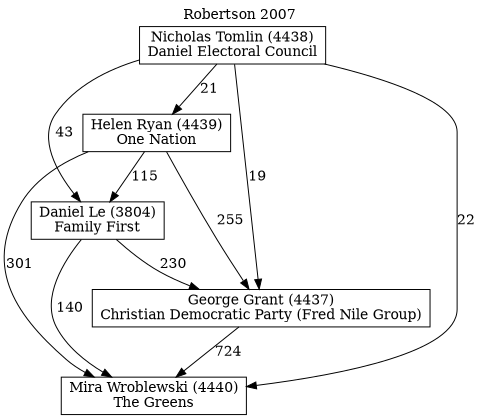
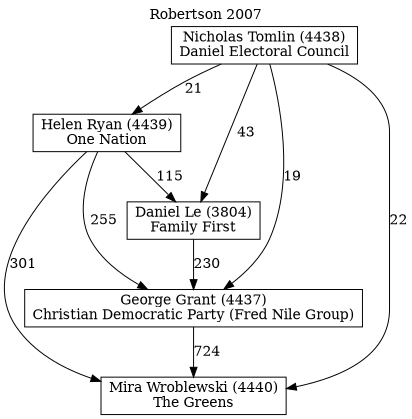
edge "Daniel Le (3804) Family First" -> "Mira Wroblewski (4440) The Greens": removed, label "140"
